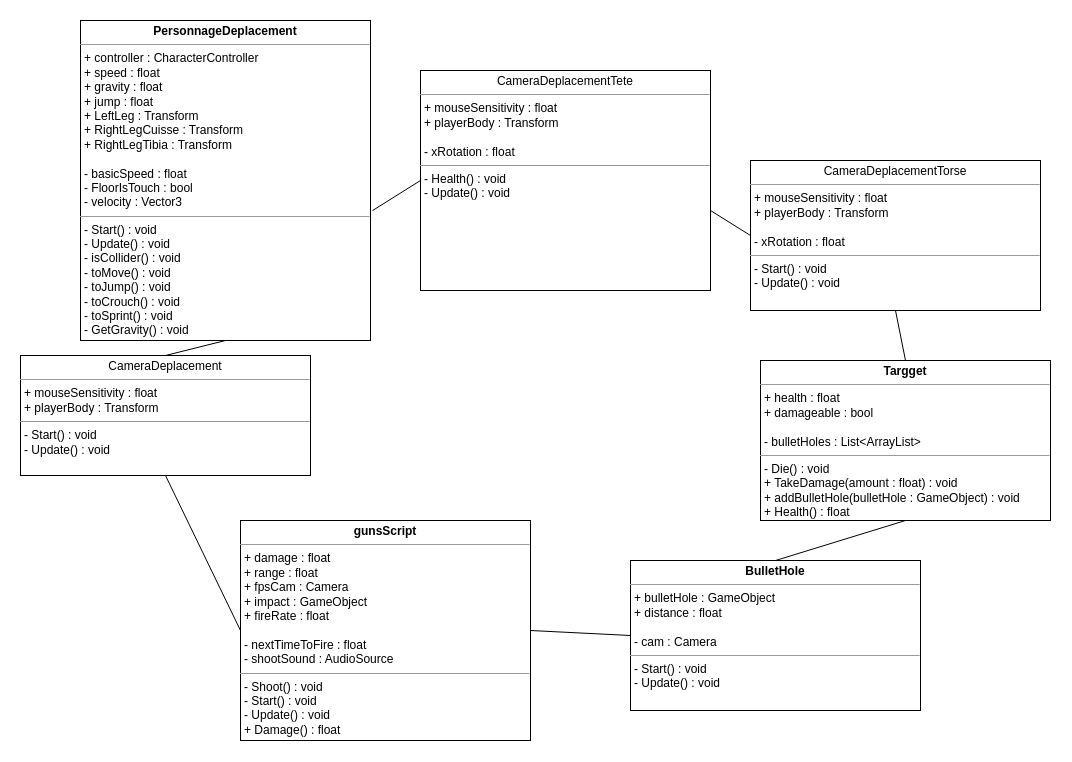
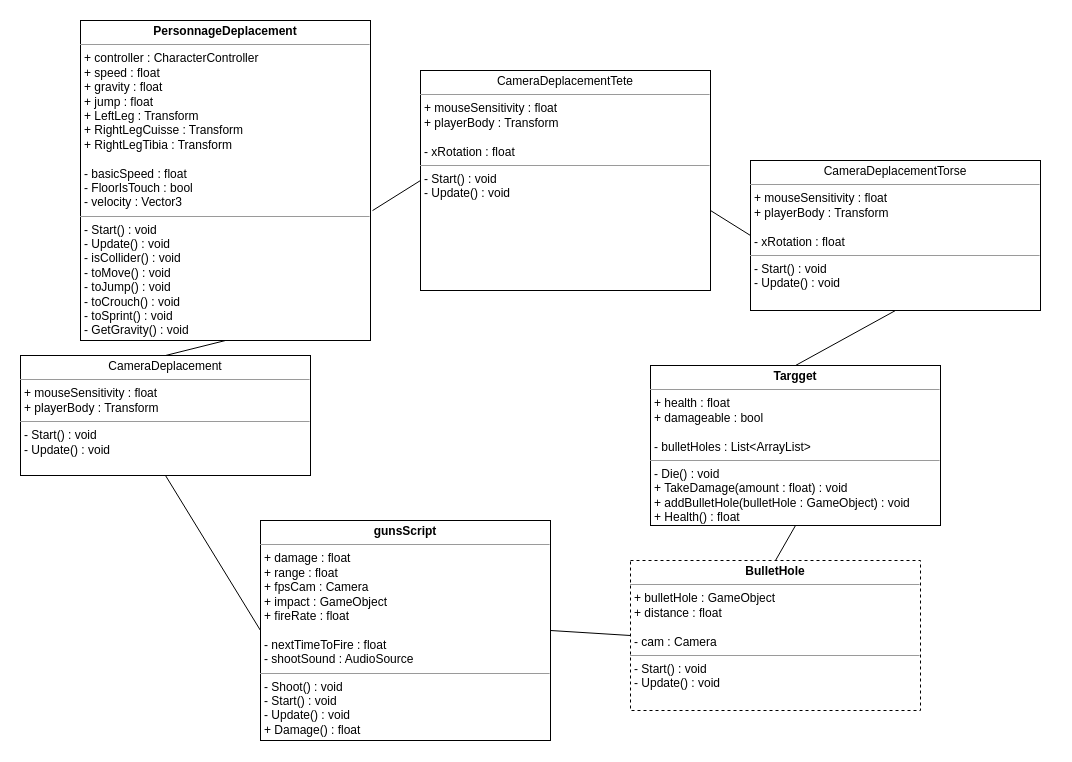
node "CameraDeplacementTete + mouseSensitivity : float + playerBody : Transform - xRotation : float - Health() : void - Update() : void": label "CameraDeplacementTete + mouseSensitivity : float + playerBody : Transform - xRotation : float - Health() : void - Update() : void" -> "CameraDeplacementTete + mouseSensitivity : float + playerBody : Transform - xRotation : float - Start() : void - Update() : void"
node "Targget + health : float + damageable : bool - bulletHoles : List<ArrayList> - Die() : void + TakeDamage(amount : float) : void + addBulletHole(bulletHole : GameObject) : void + Health() : float": moved (906, 441) -> (796, 446)
node "gunsScript + damage : float + range : float + fpsCam : Camera + impact : GameObject + fireRate : float - nextTimeToFire : float - shootSound : AudioSource - Shoot() : void - Start() : void - Update() : void + Damage() : float": moved (386, 631) -> (406, 631)
node "BulletHole + bulletHole : GameObject + distance : float - cam : Camera - Start() : void - Update() : void": style solid -> dashed
